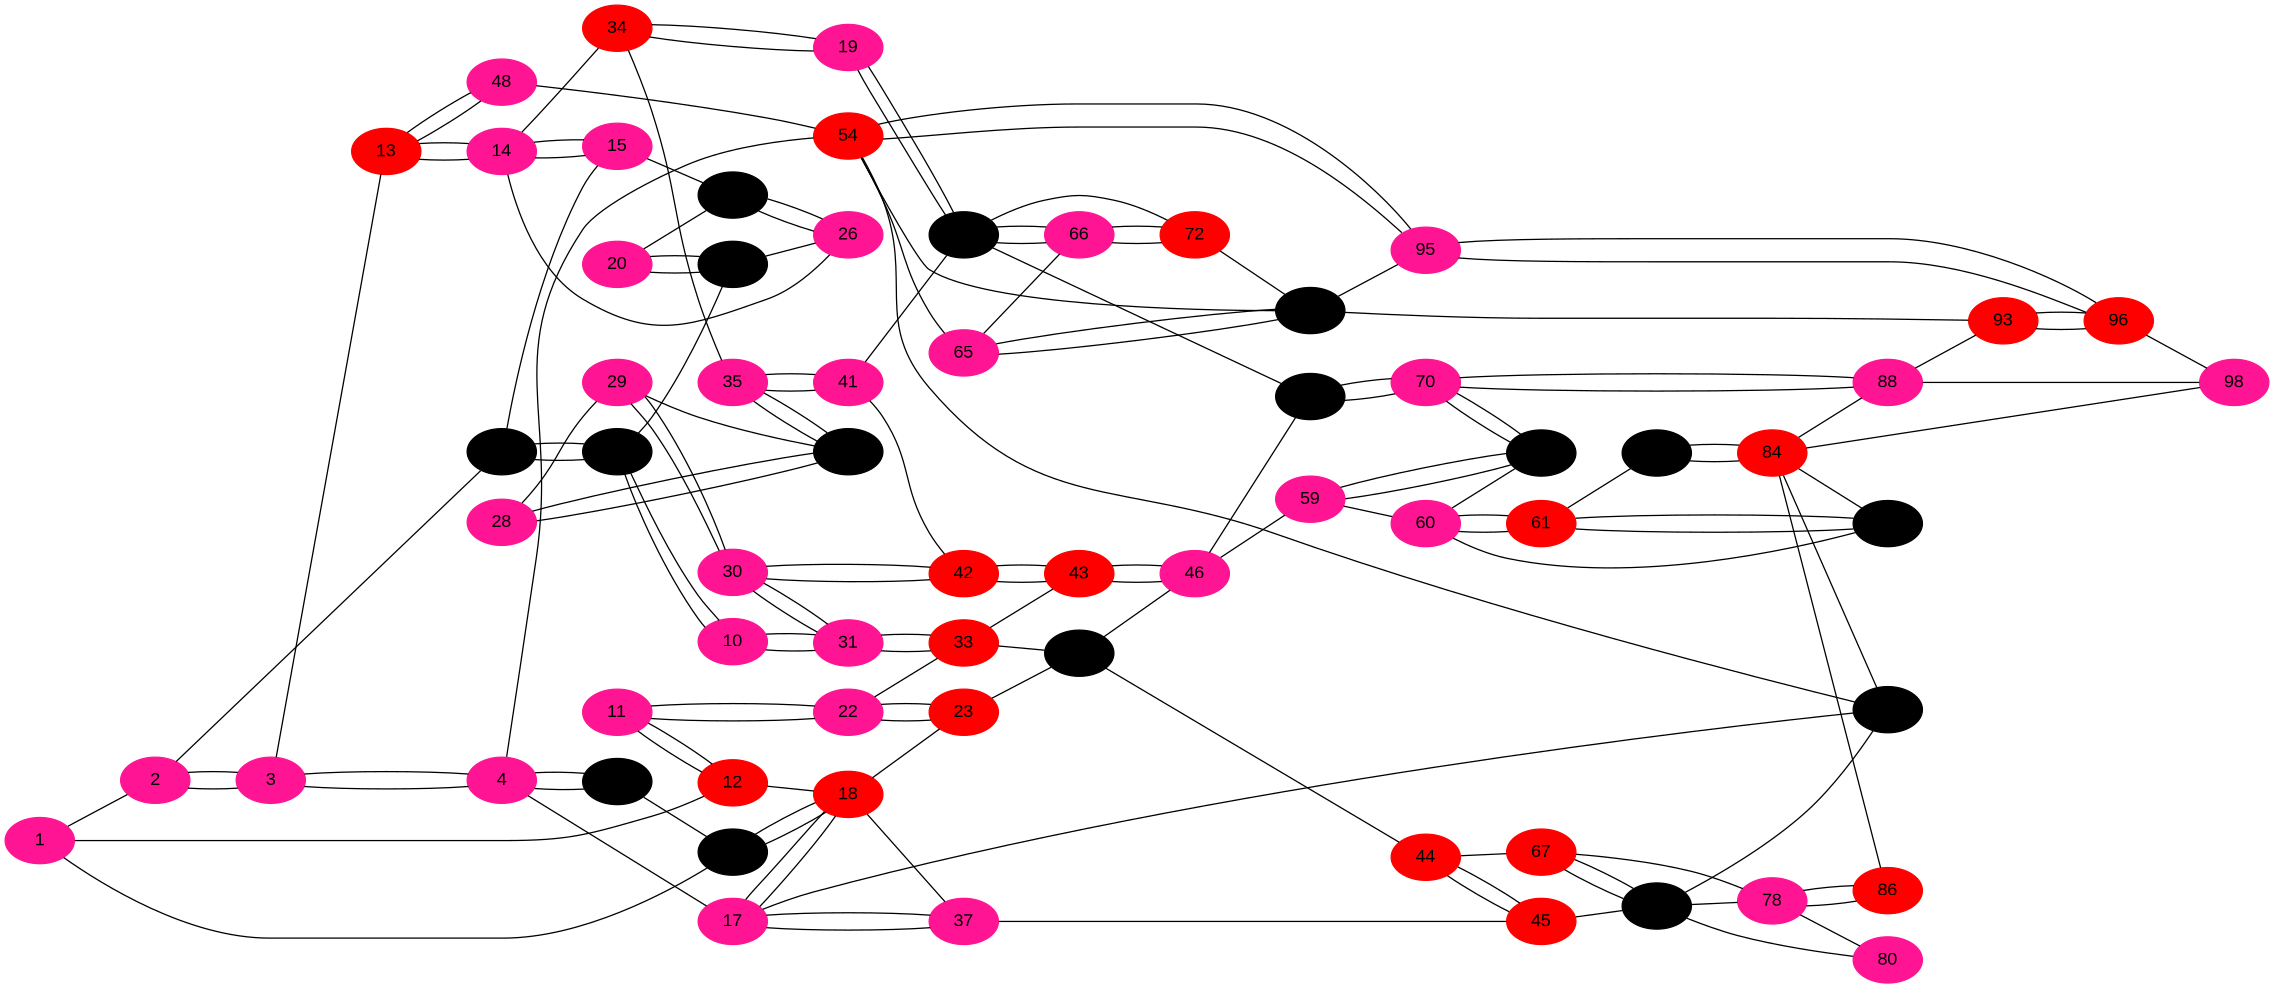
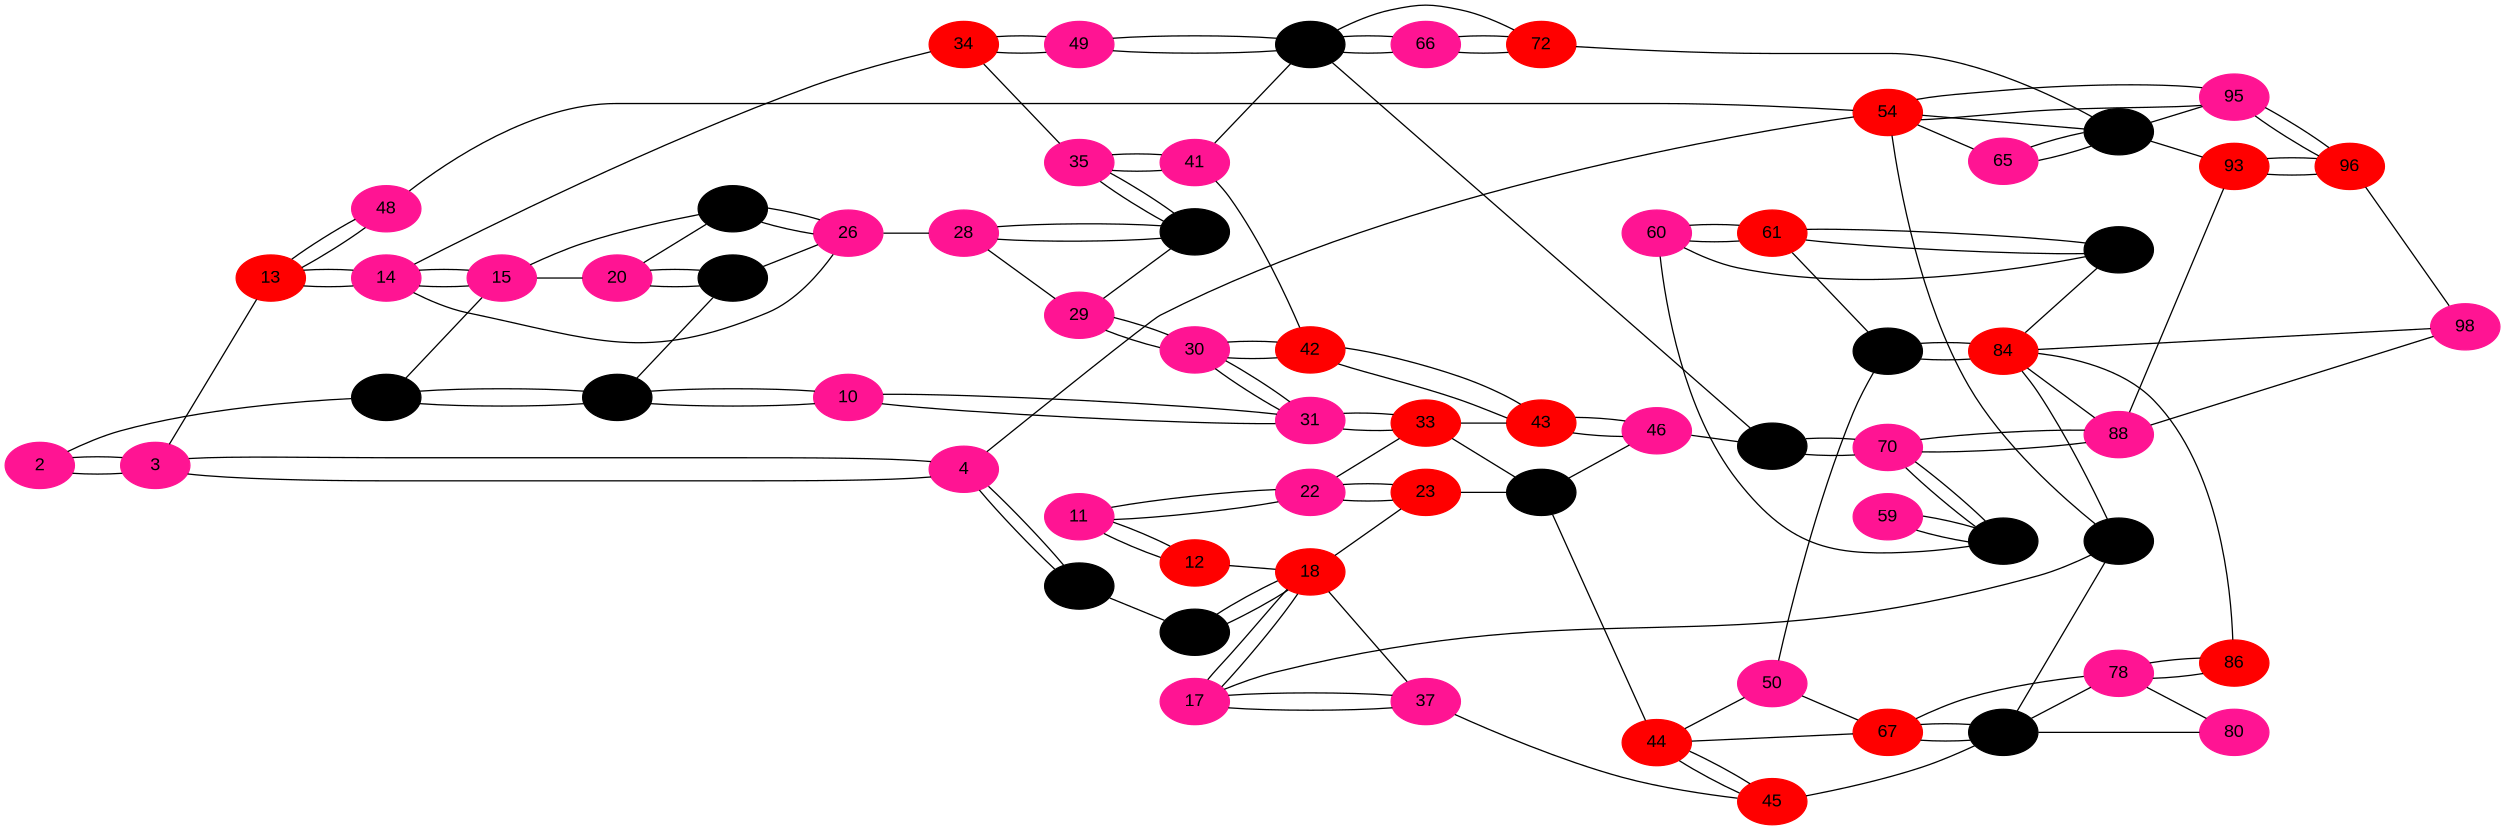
node "19": label "19" -> "49"
edge "26" -- "28": added
edge "15" -- "20": added
edge "66" -- "65": removed
edge "59" -- "60": removed
edge "59" -- "46": removed
node "50": added
node "1": removed
edge "4" -- "17": removed
